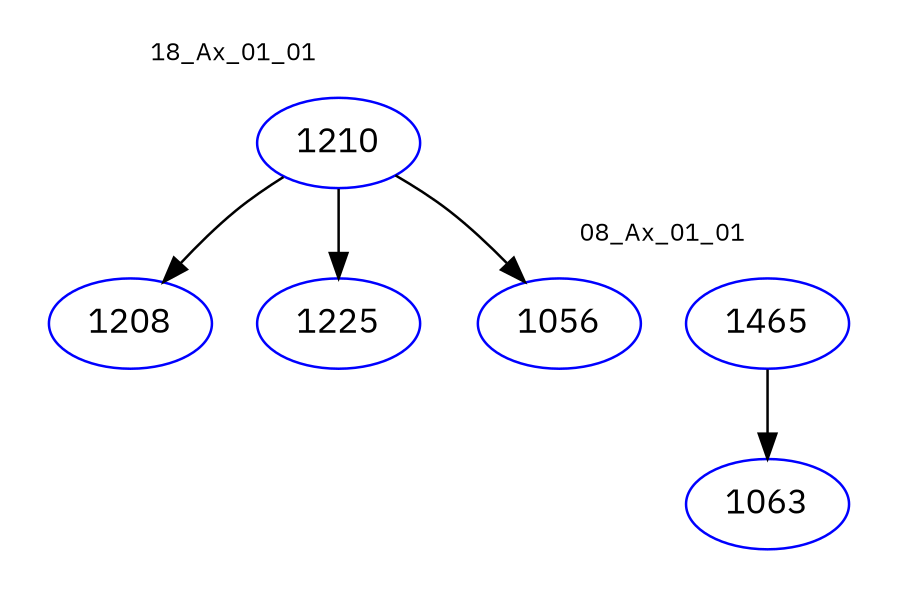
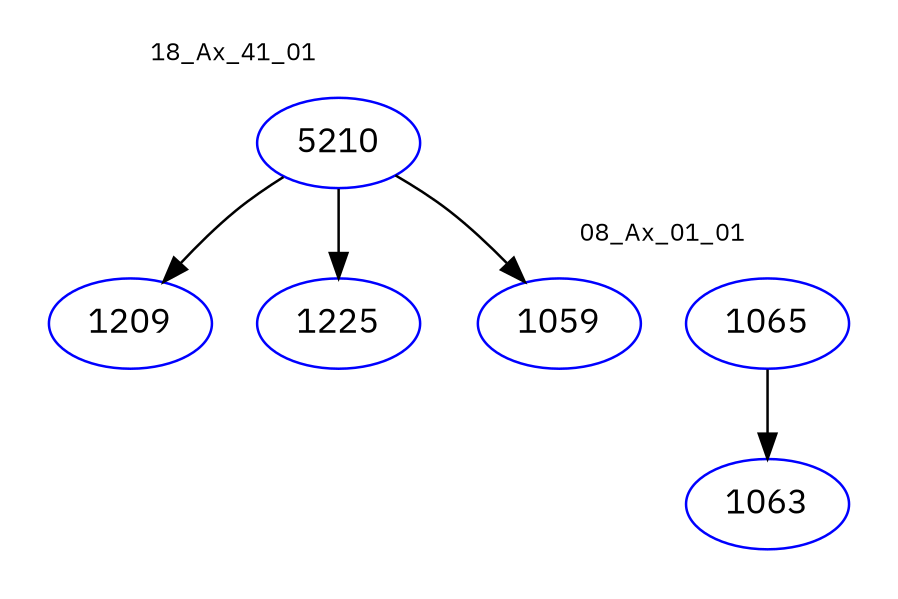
cluster "18_Ax_01_01": label "18_Ax_01_01" -> "18_Ax_41_01"
node "1210": label "1210" -> "5210"
node "1208": label "1208" -> "1209"
node "1056": label "1056" -> "1059"
node "1465": label "1465" -> "1065"
